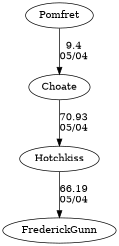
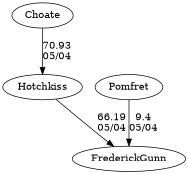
edge "Pomfret" -> "Choate": now "Pomfret" -> "FrederickGunn"
